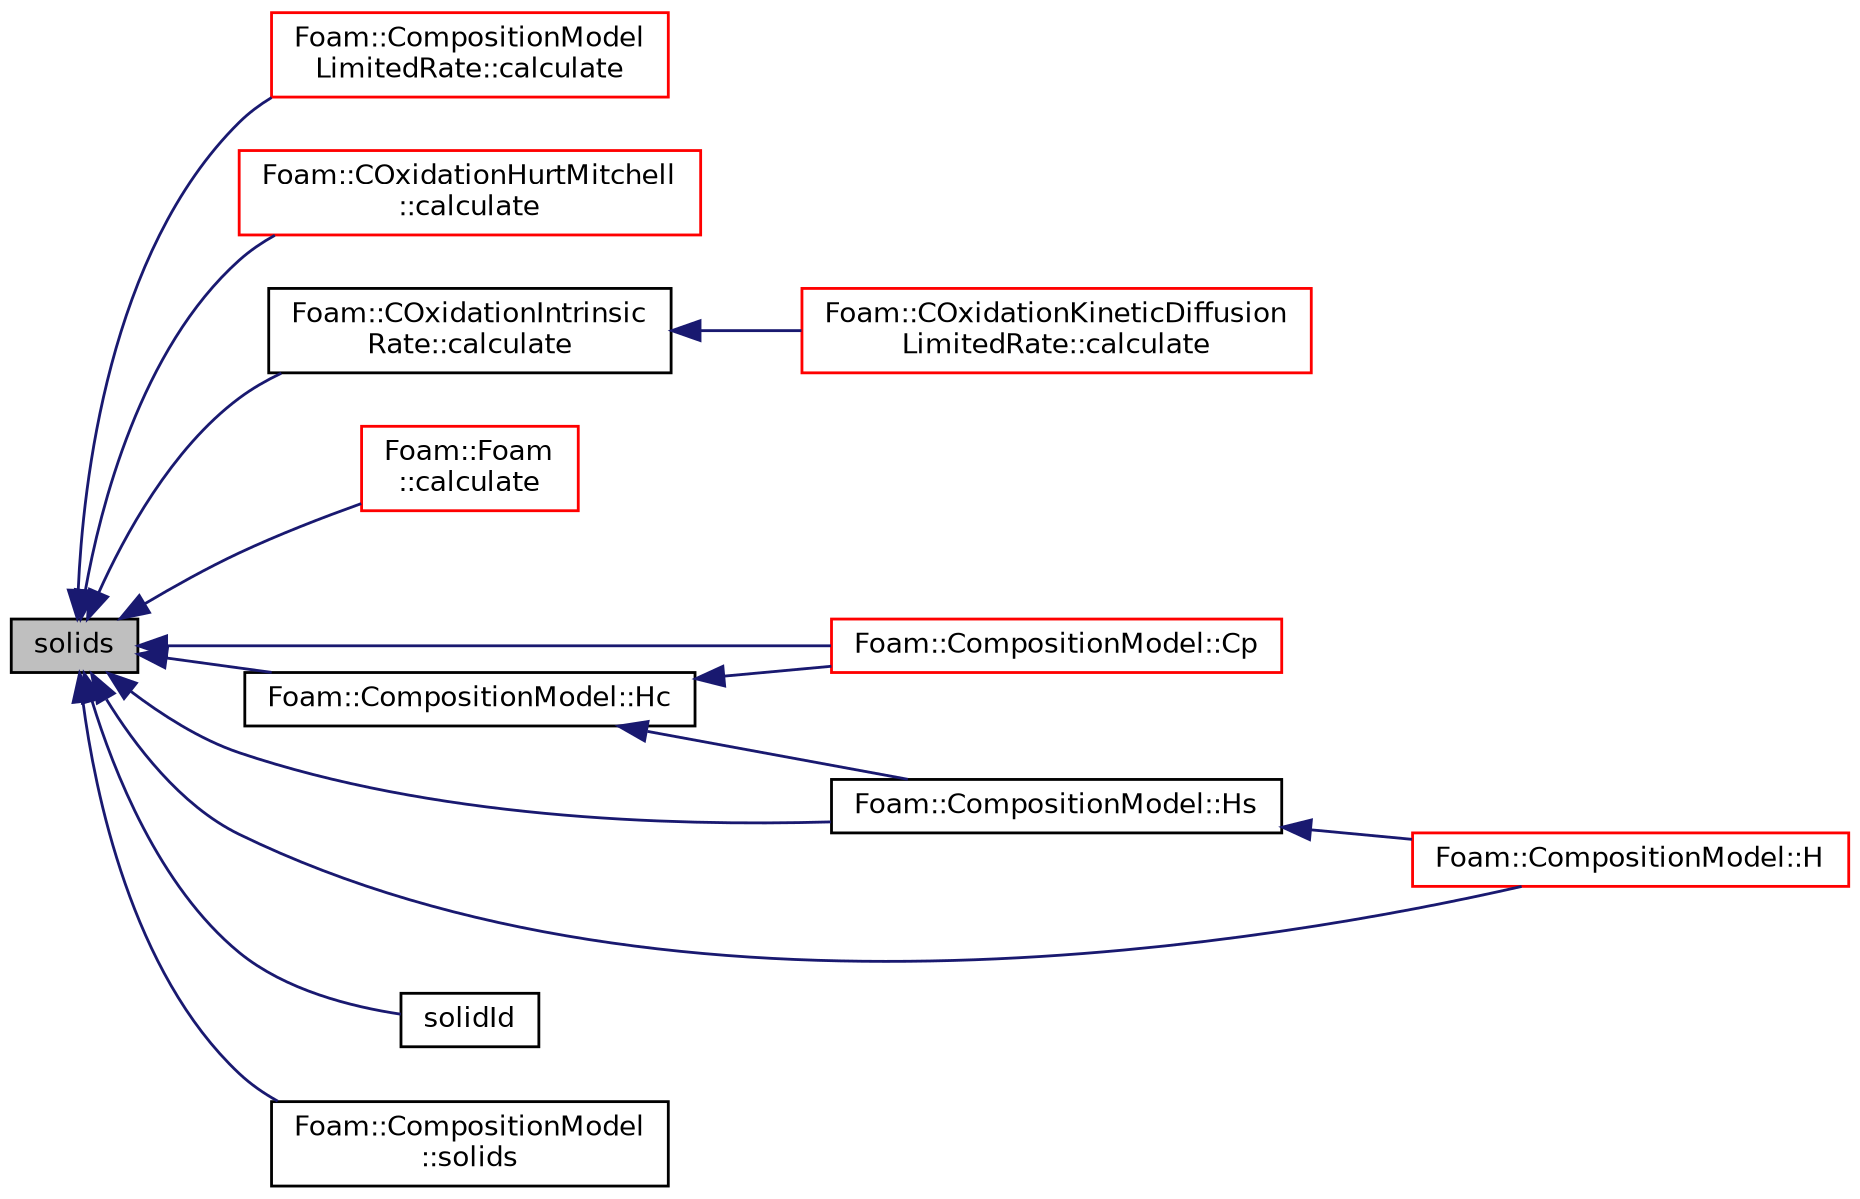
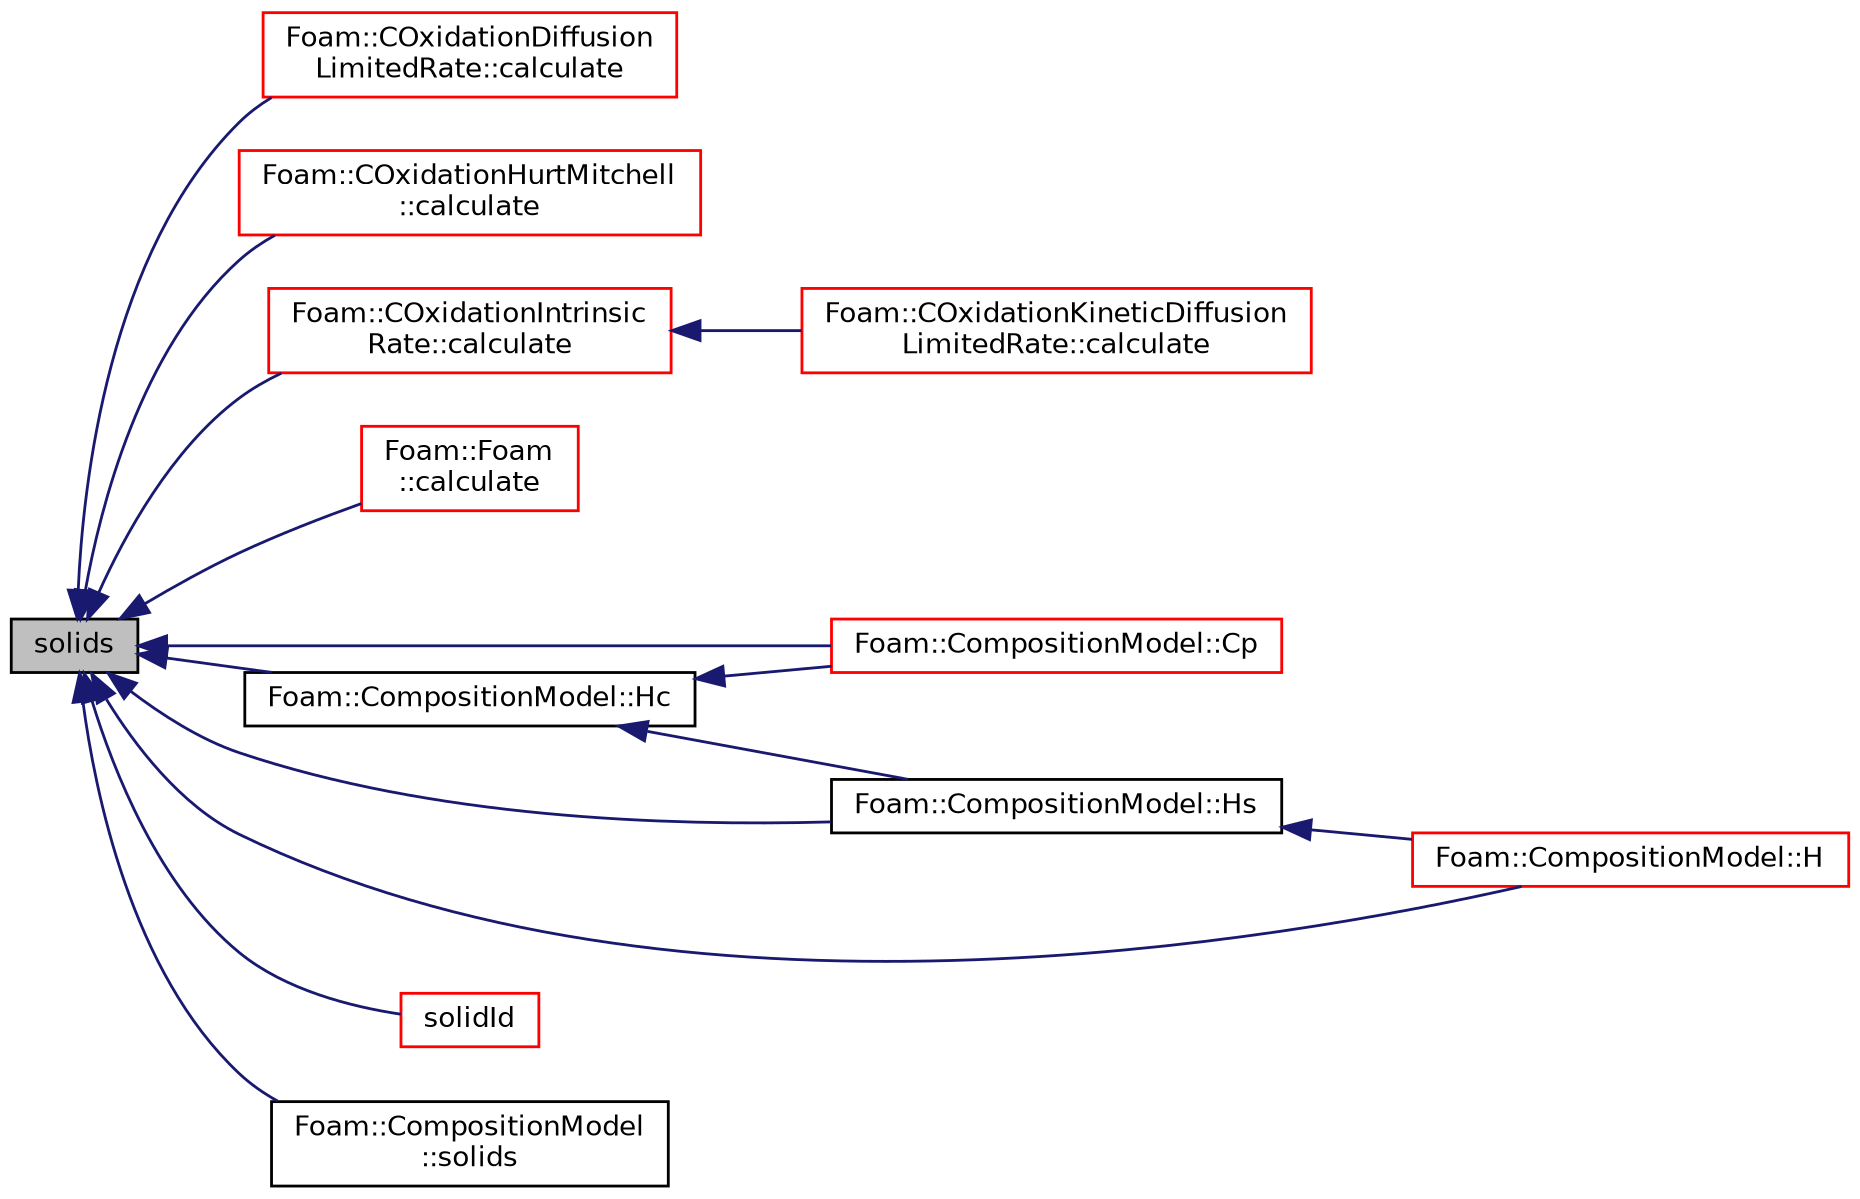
node "Foam::CompositionModel LimitedRate::calculate": label "Foam::CompositionModel LimitedRate::calculate" -> "Foam::COxidationDiffusion LimitedRate::calculate"
node "Foam::COxidationIntrinsic Rate::calculate": color black -> red
node "solidId": color black -> red
